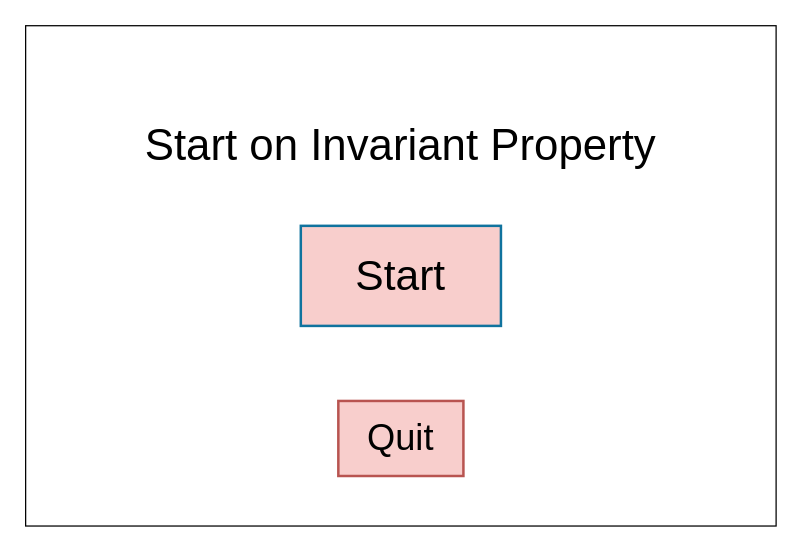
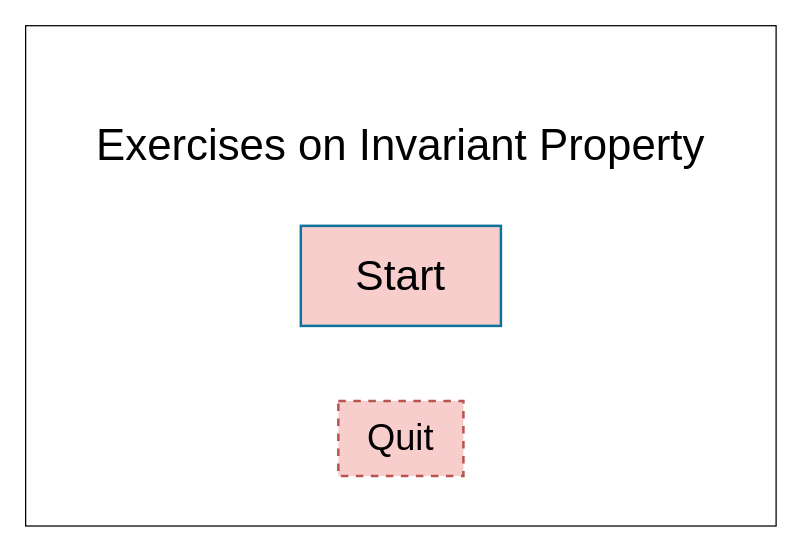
node "Start on Invariant Property": label "Start on Invariant Property" -> "Exercises on Invariant Property"
node "Quit": style solid -> dashed
